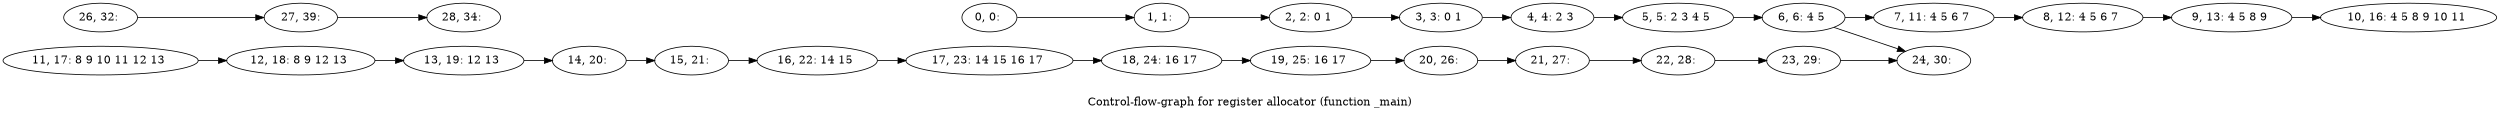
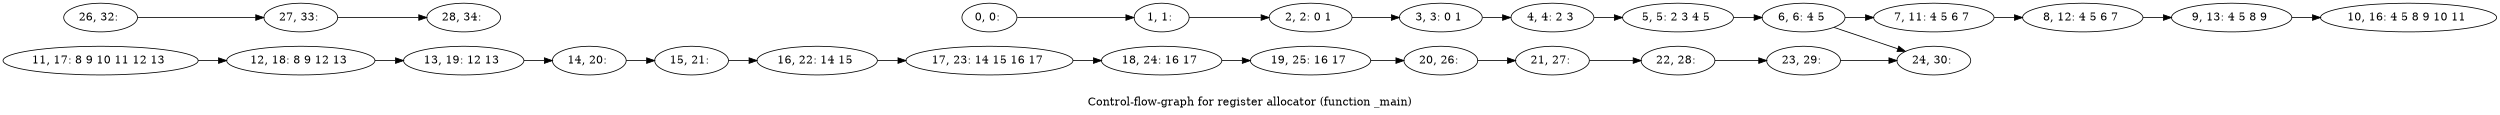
node "27, 39:": label "27, 39:" -> "27, 33:"
